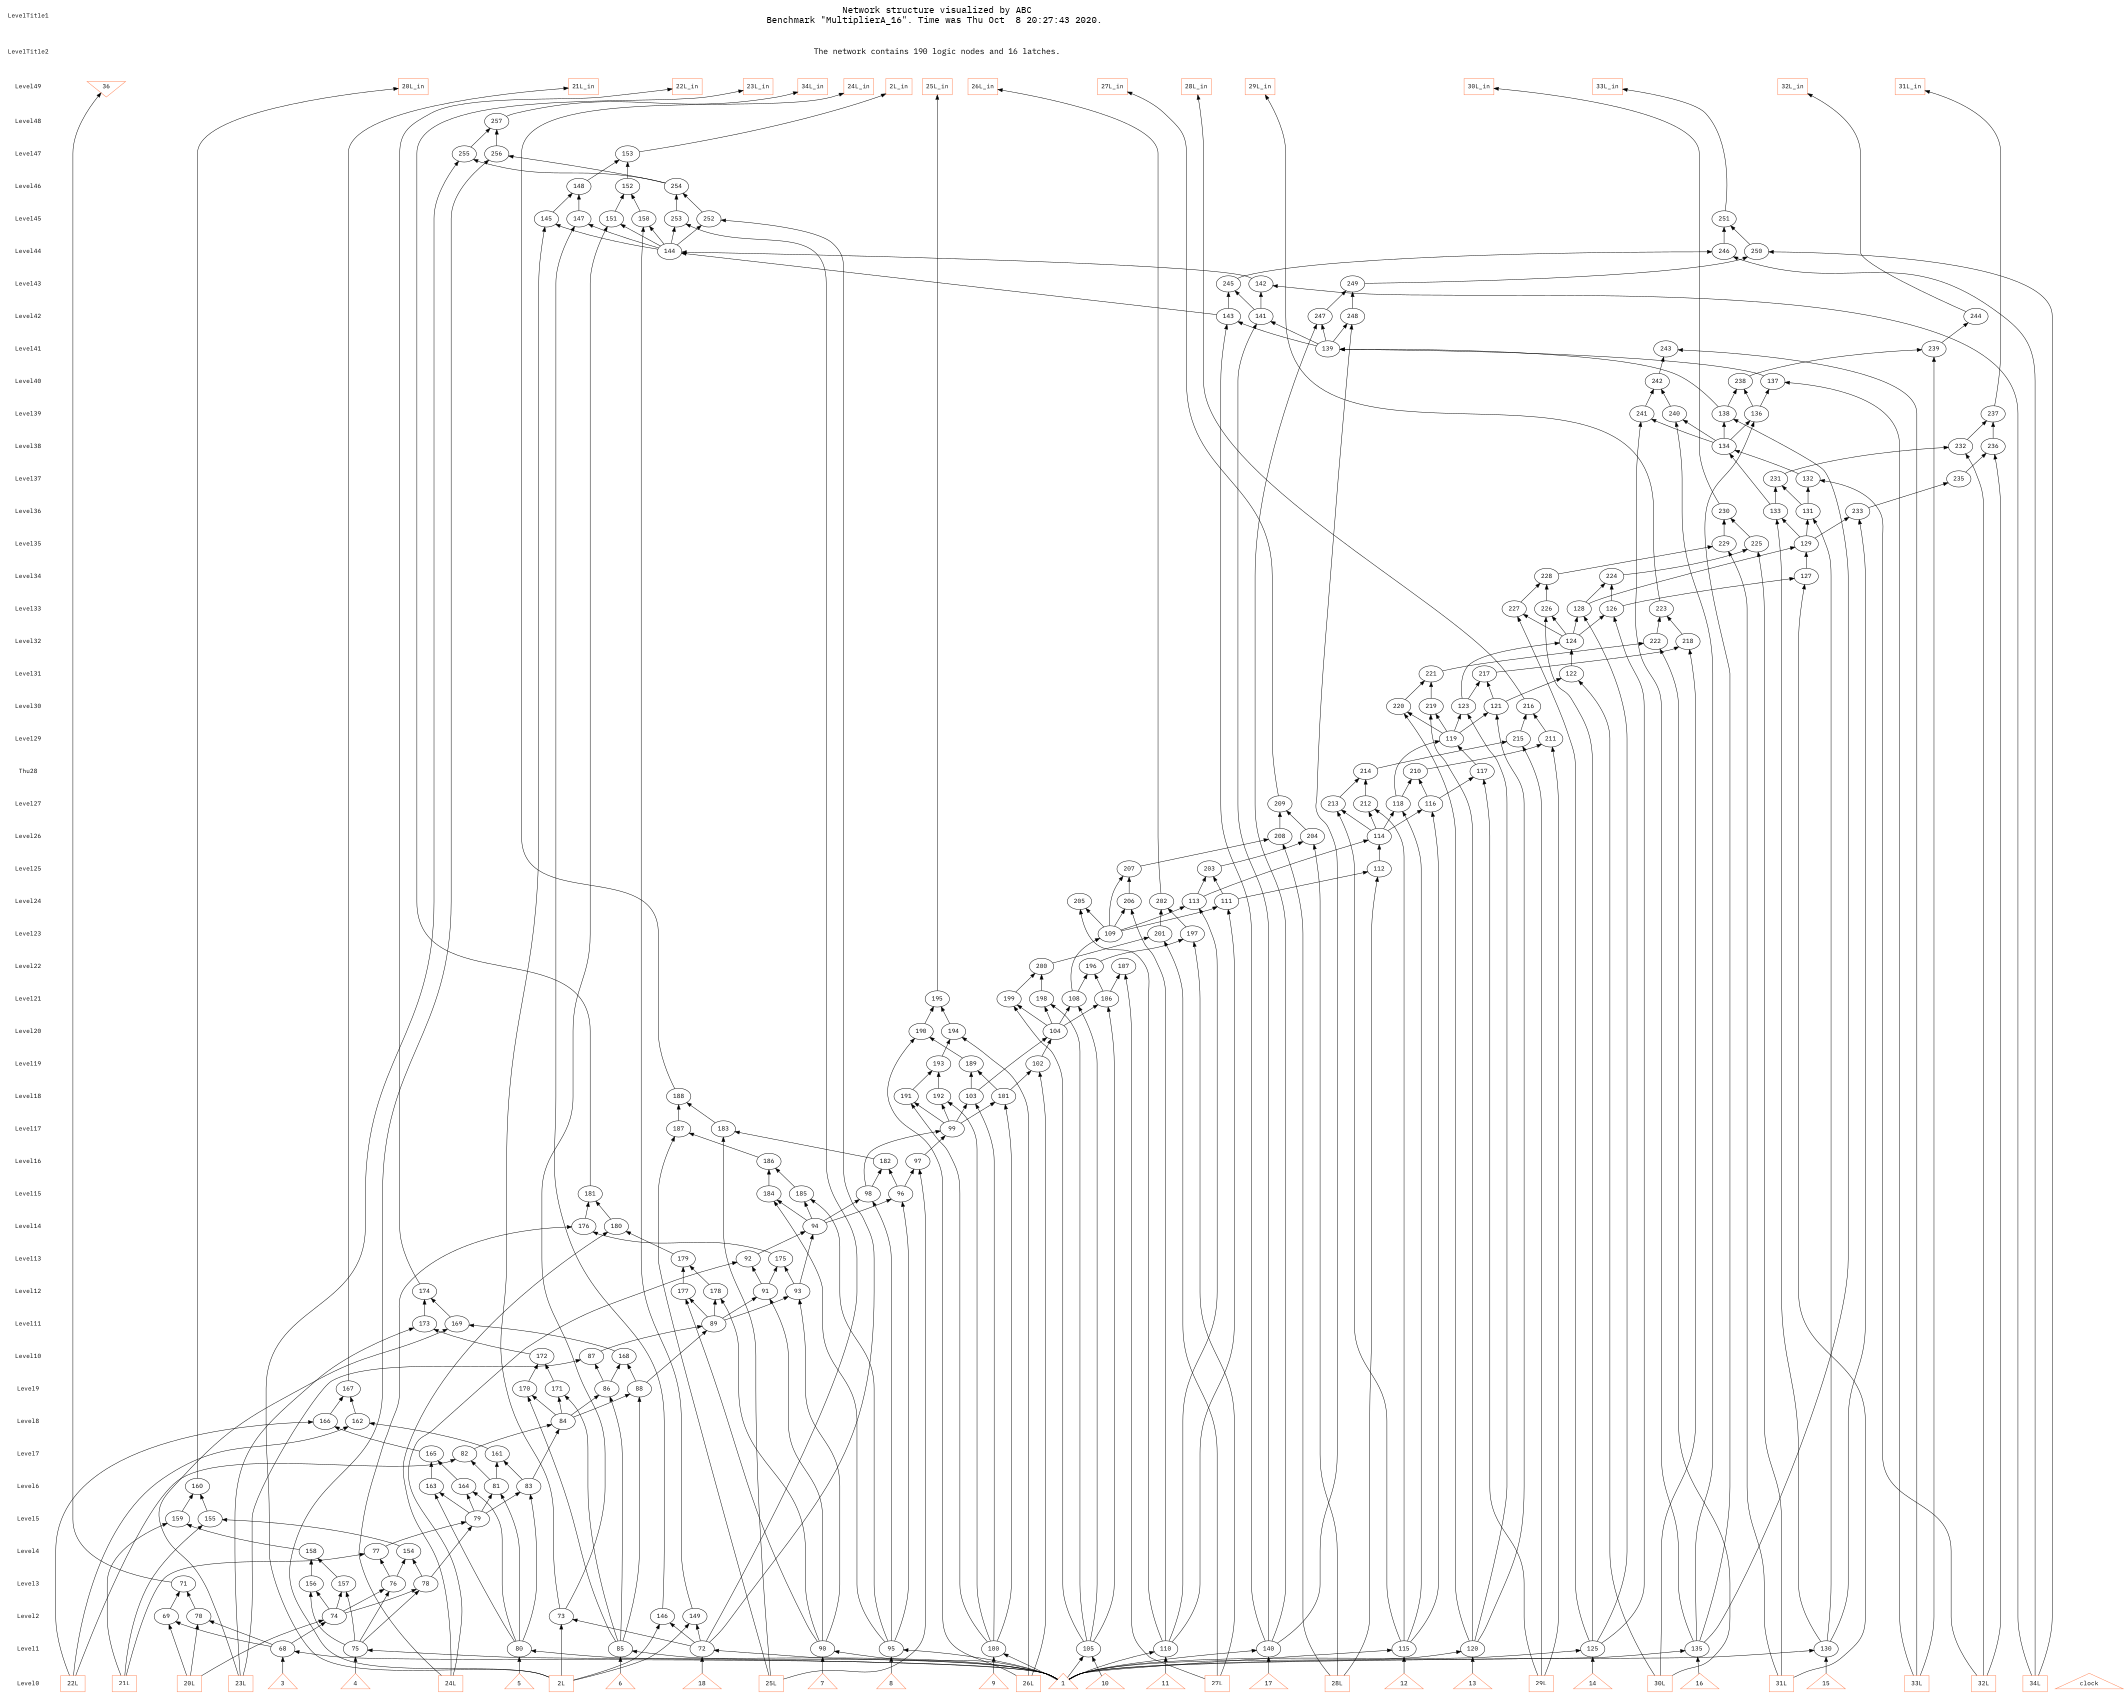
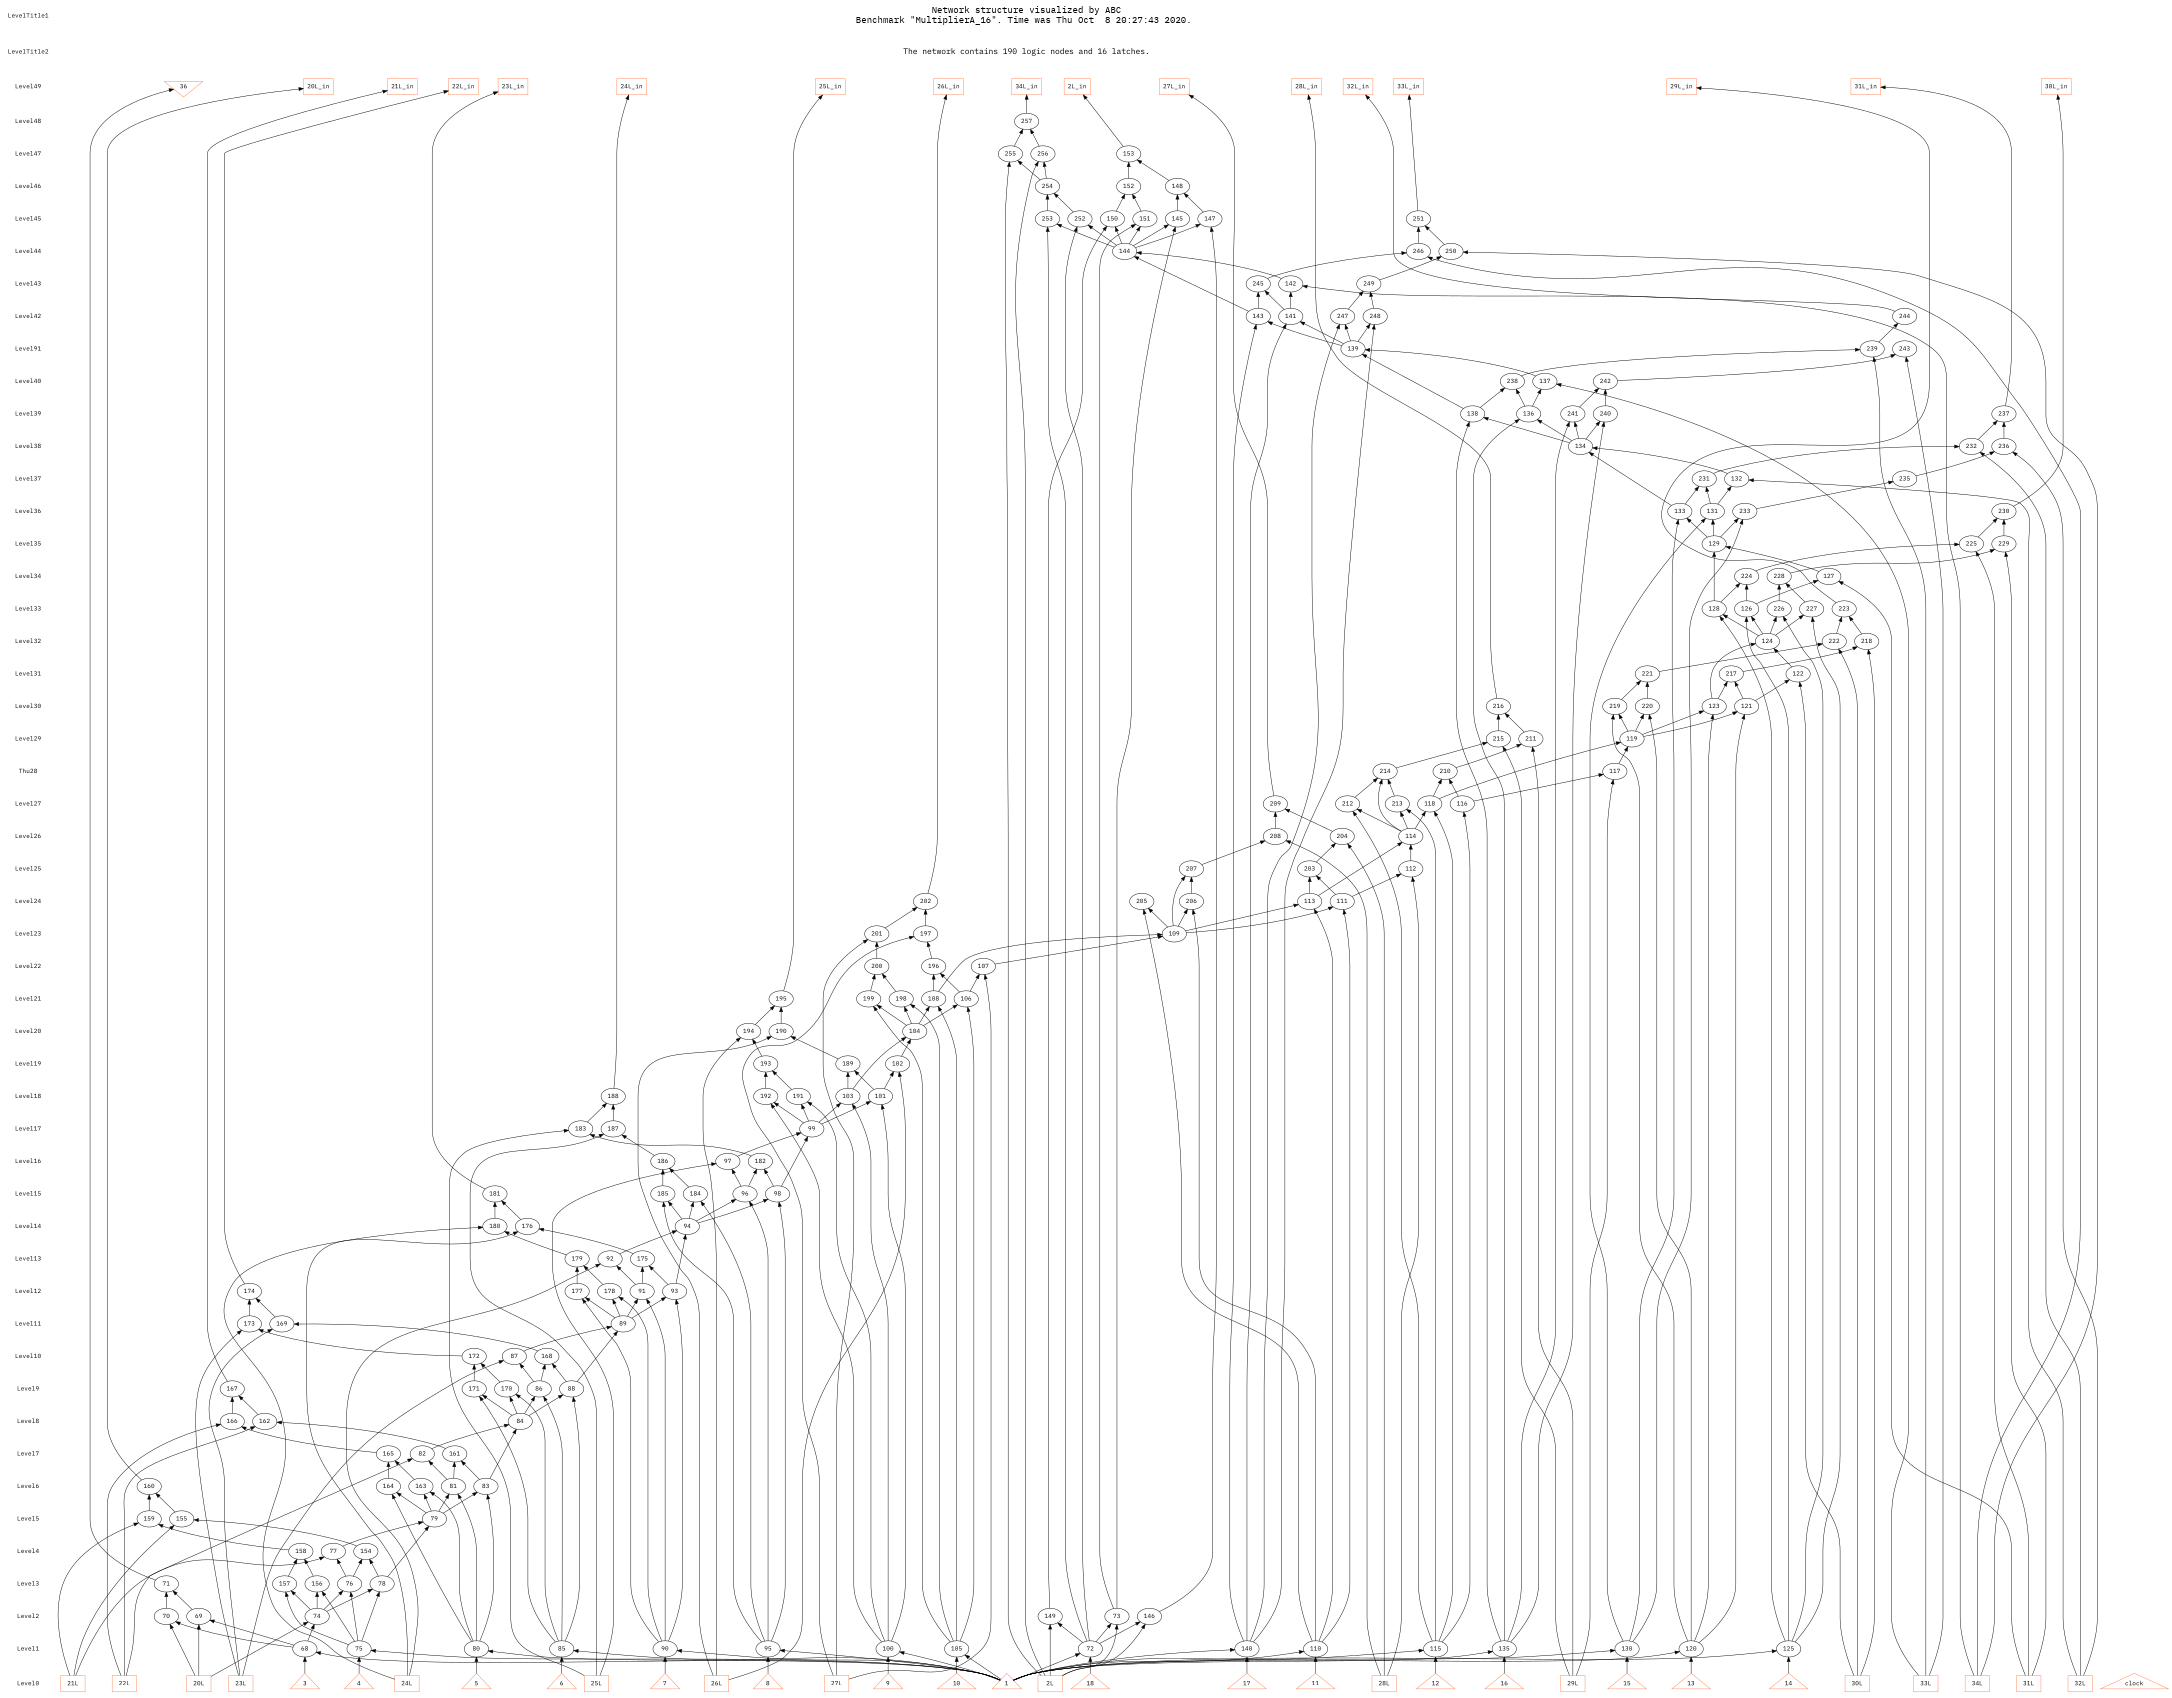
node "Level41": label "Level41" -> "Level91"
edge "114" -> "116": now "114" -> "214"
edge "107" -> "109": added
